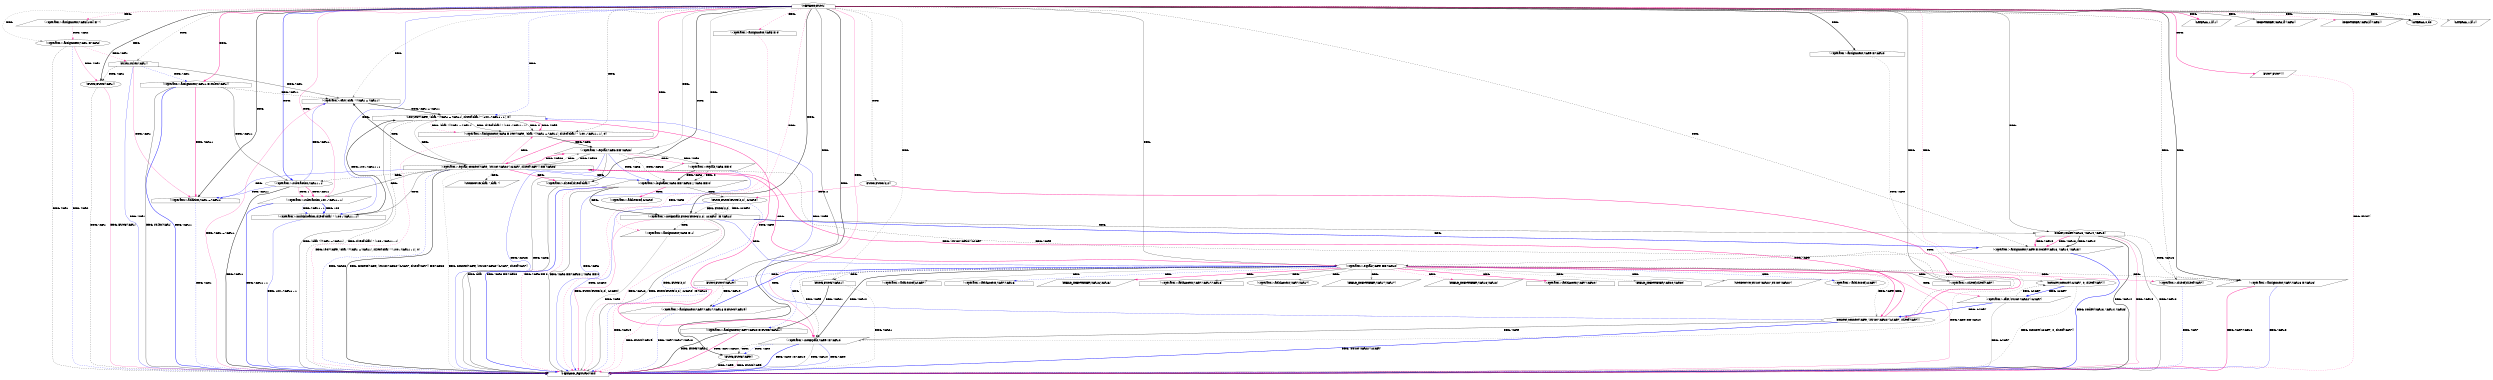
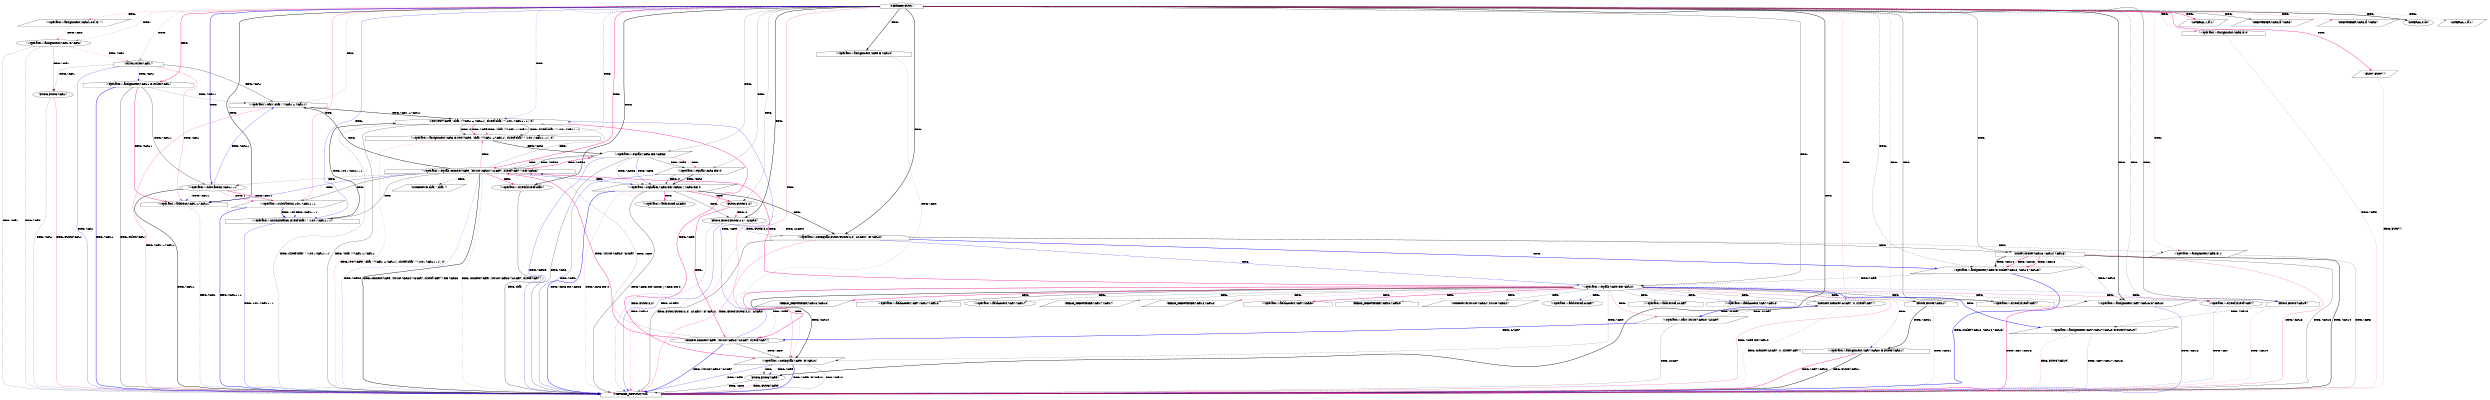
edge "(METHOD,FUN1)" -> "(FUN8,FUN8(VAR1))": now "(METHOD,FUN1)" -> "(FUN2,FUN2(FUN3(2,2), &VAR4))"
edge "(<operator>.subtraction,VAR11 - 1)" -> "(<operator>.addition,VAR1 + VAR11)": style solid -> dashed
edge "(<operator>.logicalOr,VAR6 == VAR23 || VAR6 == 0)" -> "(FUN3,FUN3(2,2))": added, label "CDG:"
